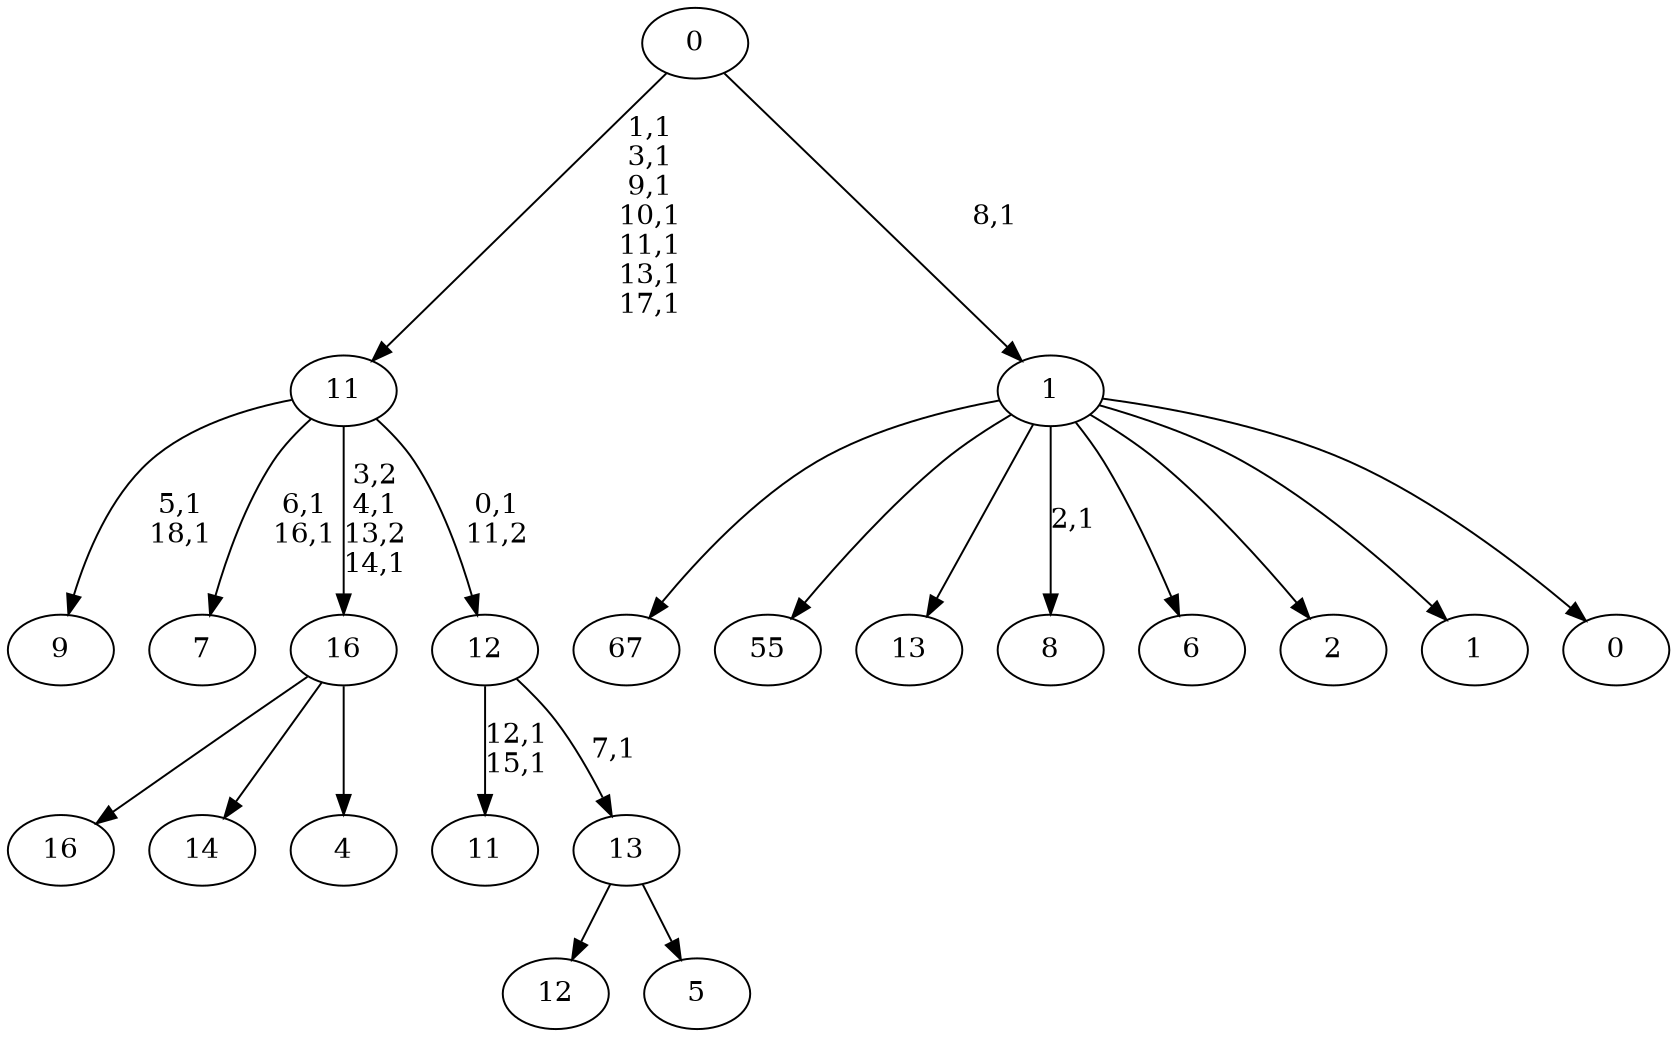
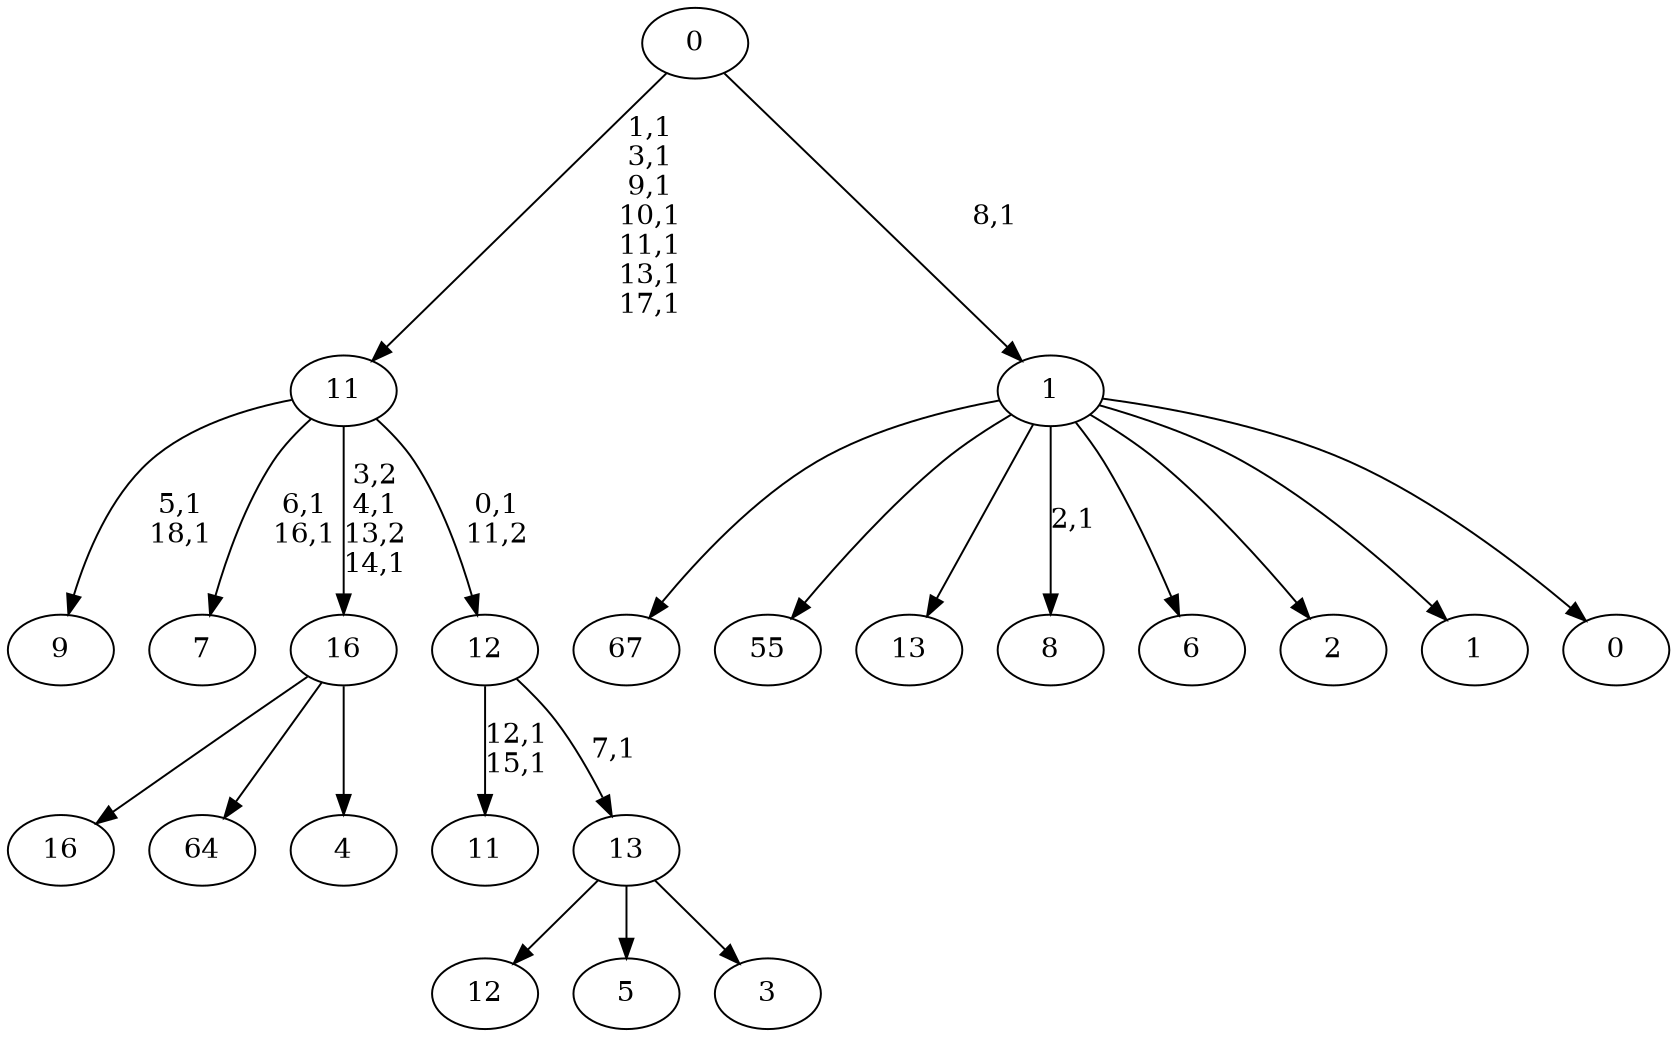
node "14": label "14" -> "64"
node "3": added
